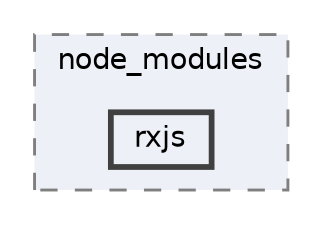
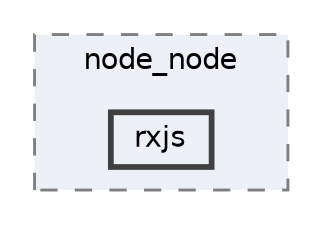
cluster "node_modules": label "node_modules" -> "node_node"
